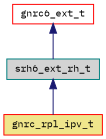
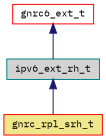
node "srh6_ext_rh_t": label "srh6_ext_rh_t" -> "ipv6_ext_rh_t"
node "gnrc_rpl_ipv_t": label "gnrc_rpl_ipv_t" -> "gnrc_rpl_srh_t"
